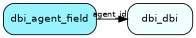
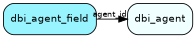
node "dbi_dbi": label "dbi_dbi" -> "dbi_agent"
